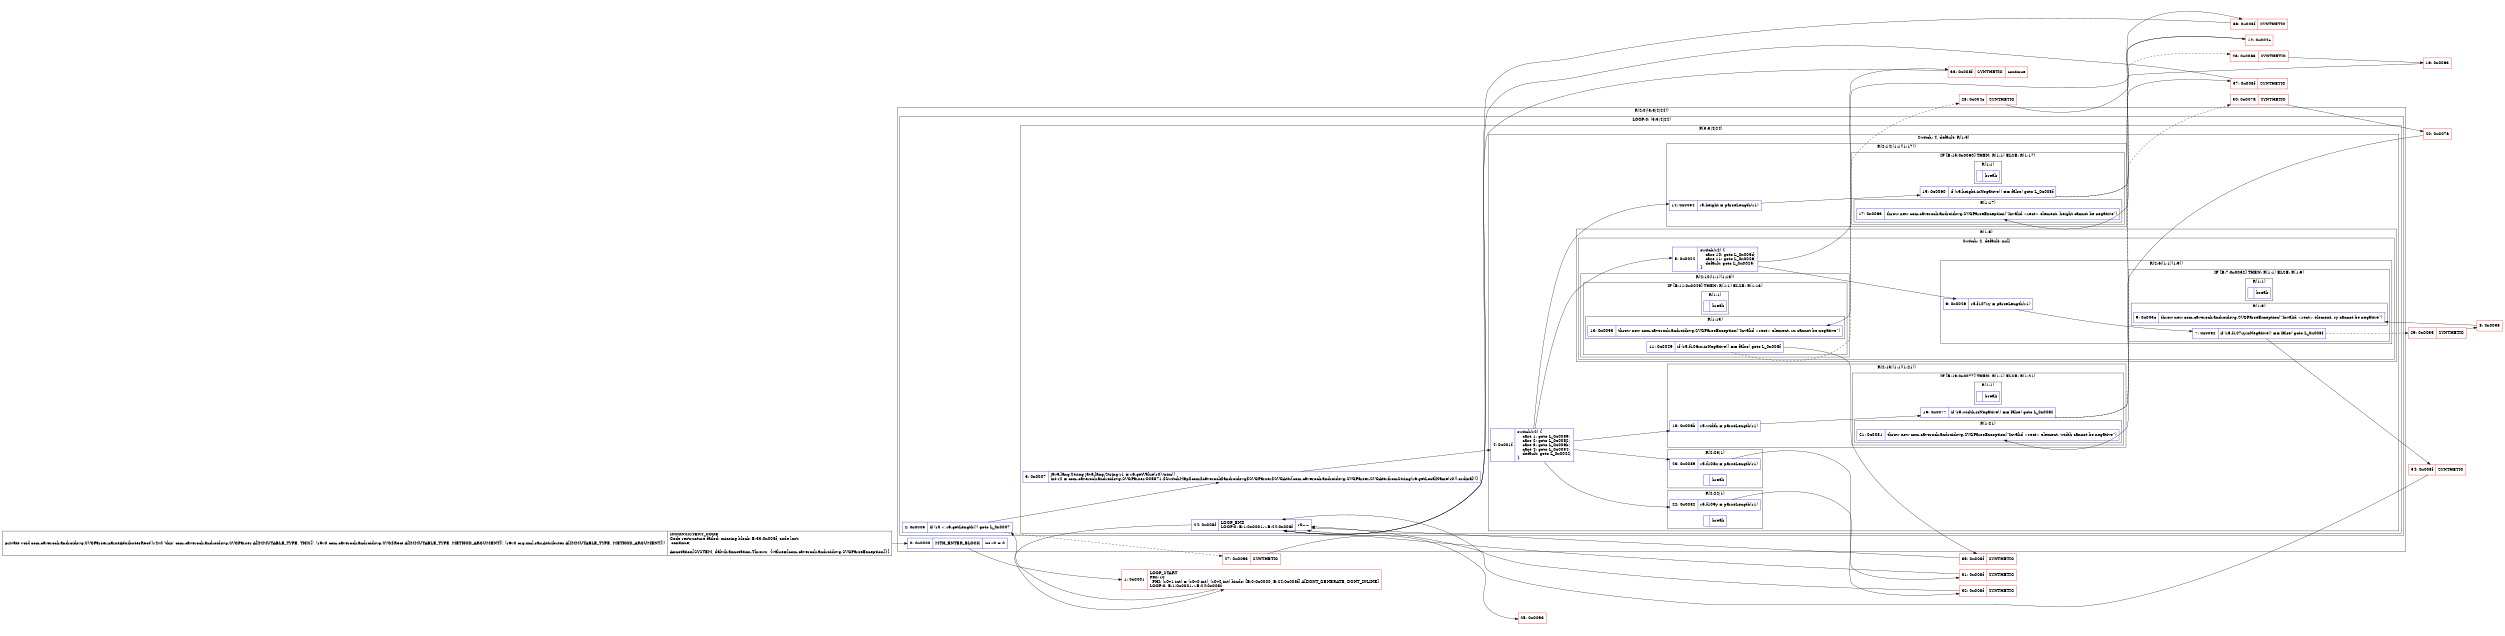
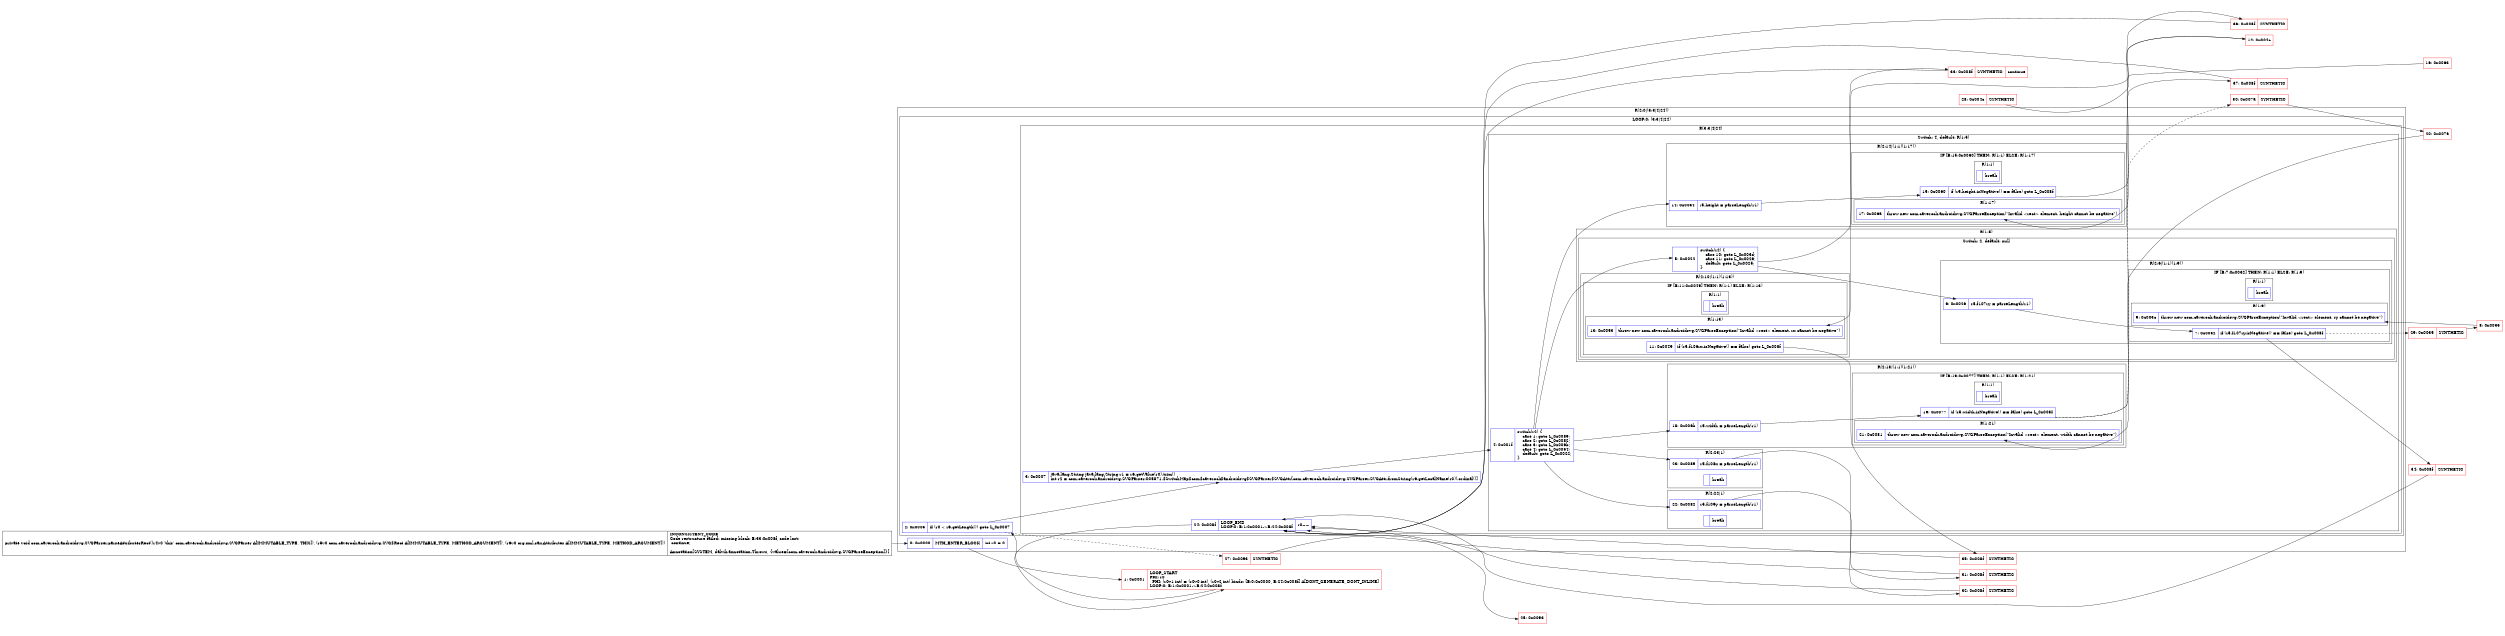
node "26: 0x0063": removed
edge "11: 0x0049" -> "28: 0x004c": removed
